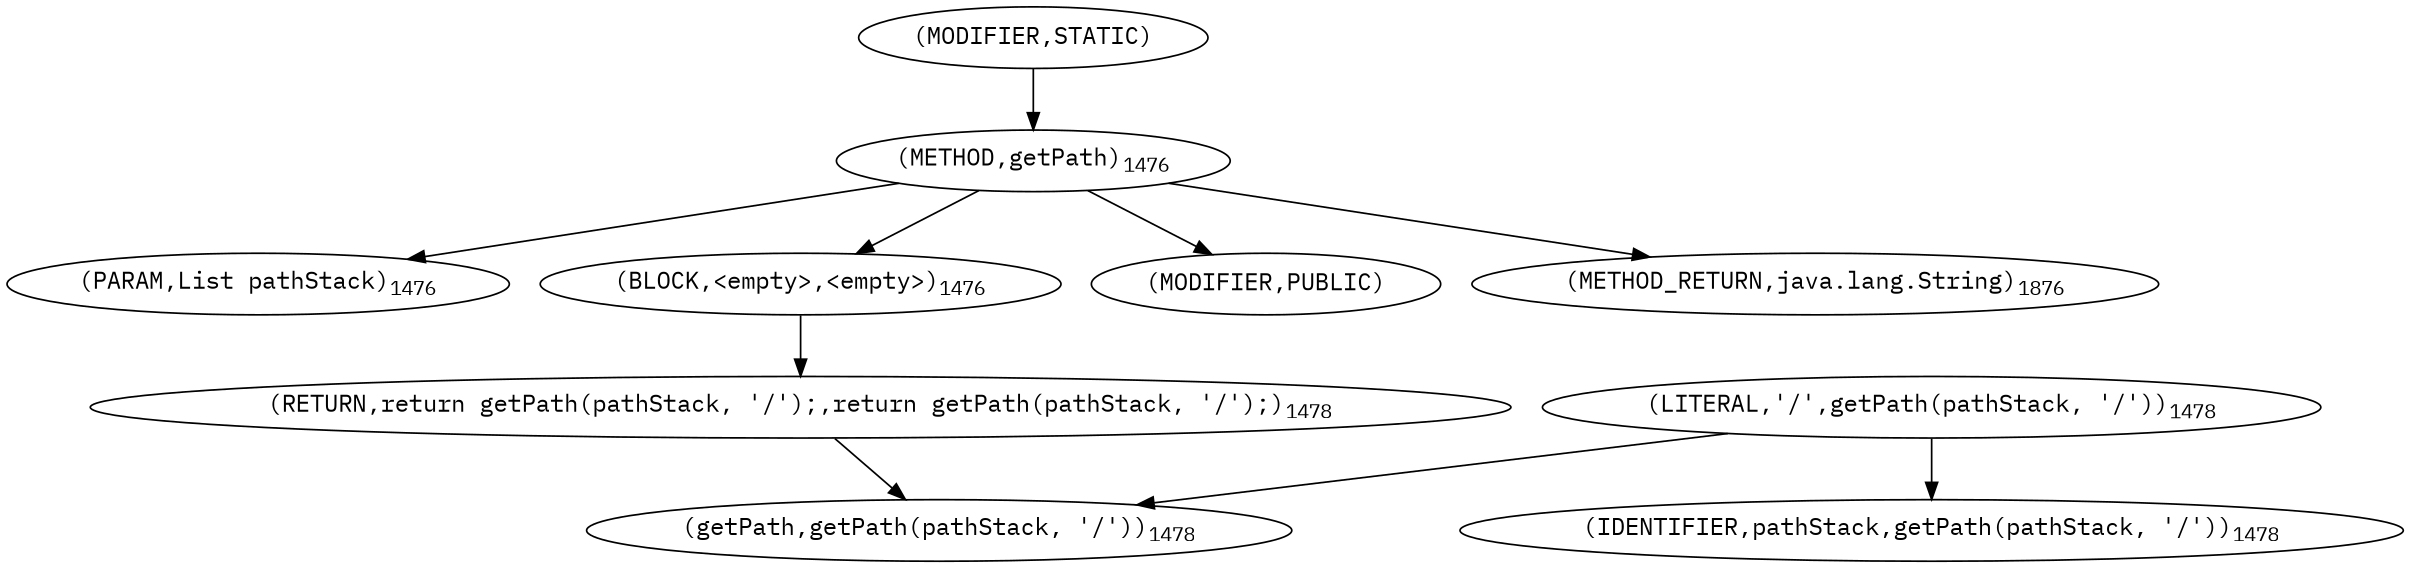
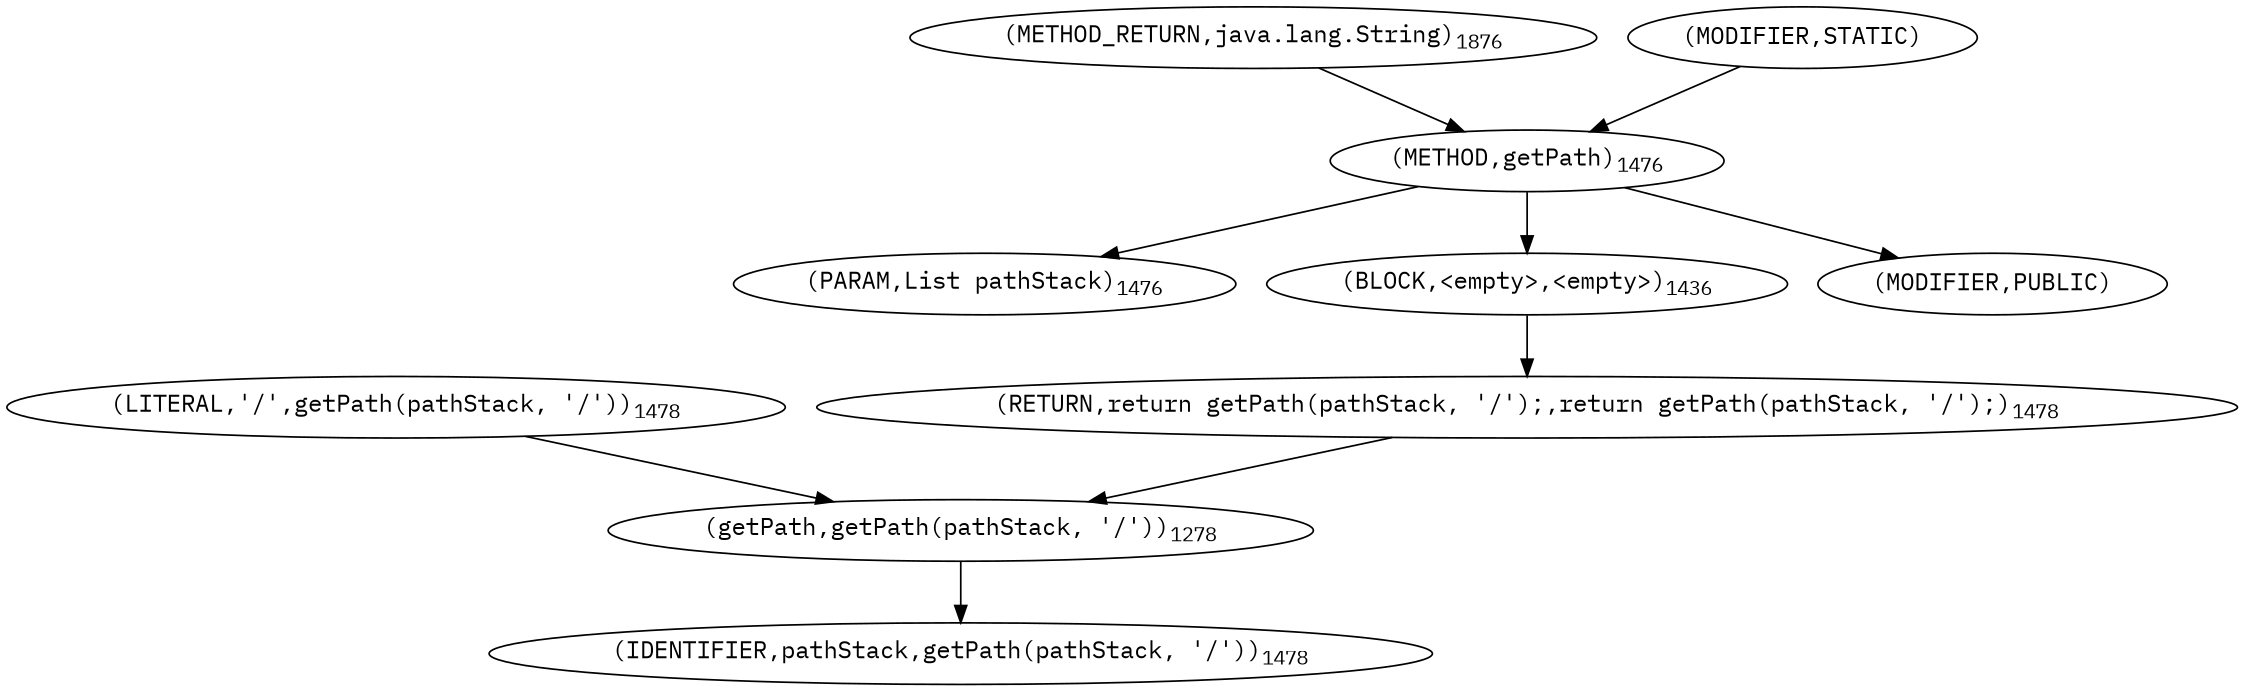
edge "(METHOD,getPath)" -> "(METHOD_RETURN,java.lang.String)": reversed
node "(BLOCK,<empty>,<empty>)": text "1476" -> "1436"
edge "(LITERAL,'/',getPath(pathStack, '/'))" -> "(IDENTIFIER,pathStack,getPath(pathStack, '/'))": now "(getPath,getPath(pathStack, '/'))" -> "(IDENTIFIER,pathStack,getPath(pathStack, '/'))"
node "(getPath,getPath(pathStack, '/'))": text "1478" -> "1278"
